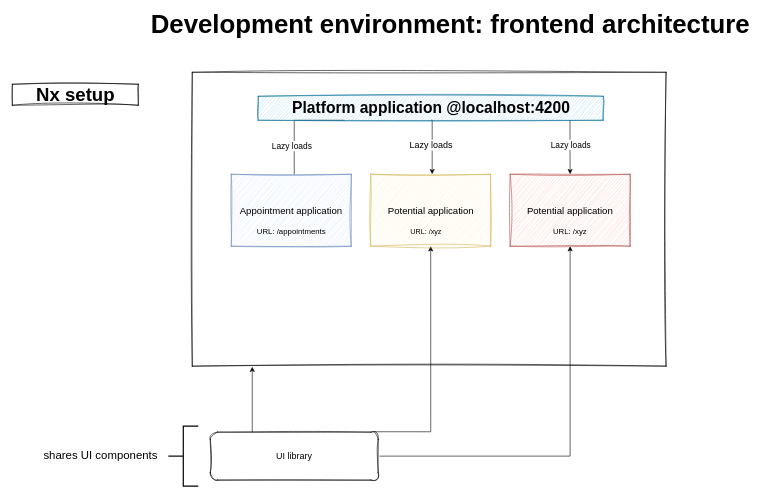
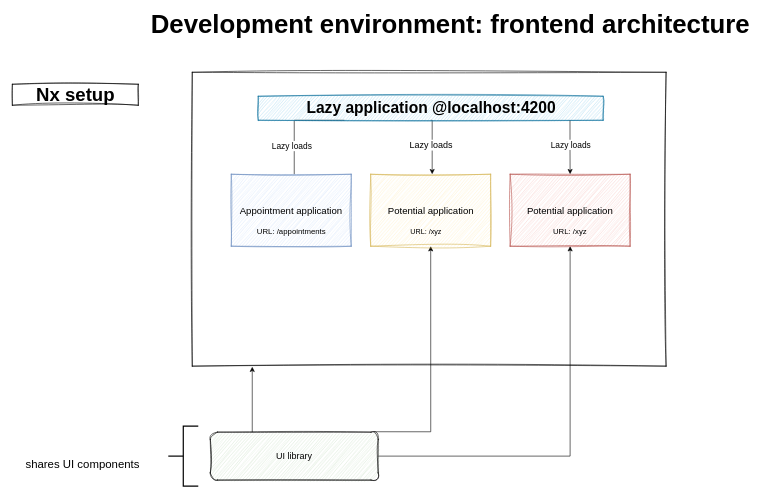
node "Platform application @localhost:4200": label "Platform application @localhost:4200" -> "Lazy application @localhost:4200"
node "shares UI components": moved (102, 456) -> (84, 465)
node "UI library": fillcolor #ffffff -> #d5e8d4
